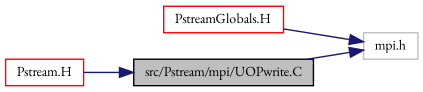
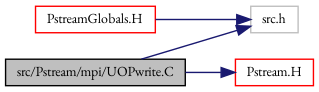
node "mpi.h": label "mpi.h" -> "src.h"
edge "Pstream.H" -> "src/Pstream/mpi/UOPwrite.C": reversed
